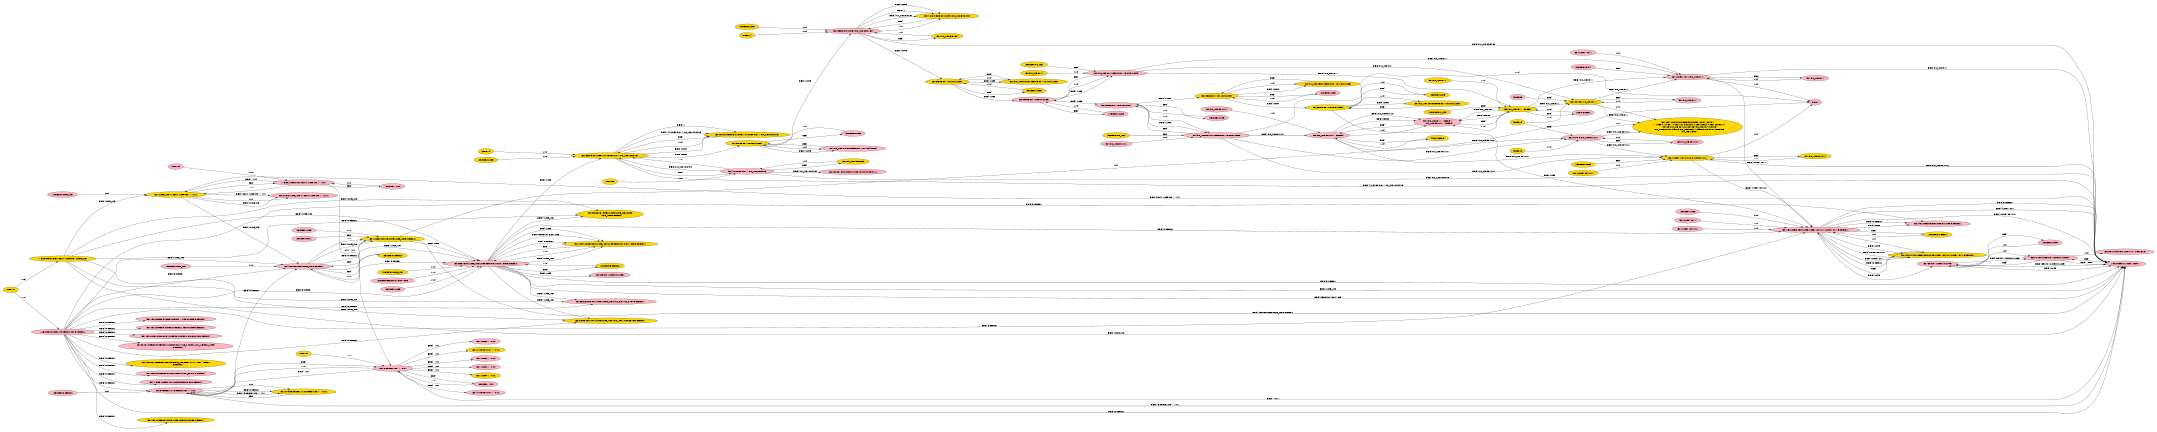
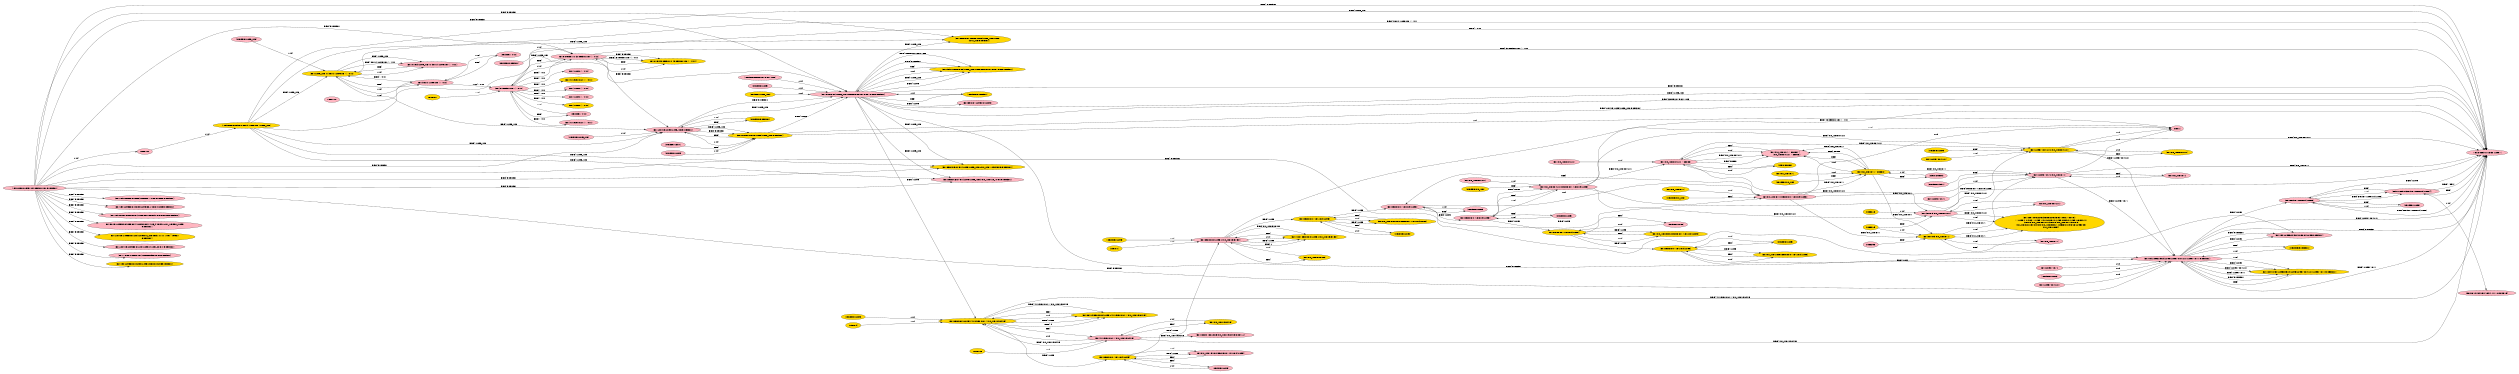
edge "(Call,ReadBlob(image,6,psd_info.reserved))" -> "(MethodReturn,static Image *)": label "DDG: psd_info.reserved" -> "DDG: (ExceptionInfo *) NULL"
edge "(Call,assert(image_info != (const ImageInfo *) NULL))" -> "(Call,image_info != (const ImageInfo *) NULL)": added, label "CFG:"
edge "(Call,psd_info.rows=ReadBlobMSBLong(image))" -> "(Block,)": added, label "AST:"
node "(MergeImageLayers,(const ImageInfo *) NULL)": label "(MergeImageLayers,(const ImageInfo *) NULL)" -> "(Call,(const ImageInfo *) NULL)"
edge "(Call,psd_info.columns=ReadBlobMSBLong(image))" -> "(MethodReturn,static Image *)": added, label "DDG: ReadBlobMSBLong(image)"
node "1000111": fillcolor gold -> lightpink
edge "1000111" -> "(MethodParameterIn,ExceptionInfo *exception)": reversed
